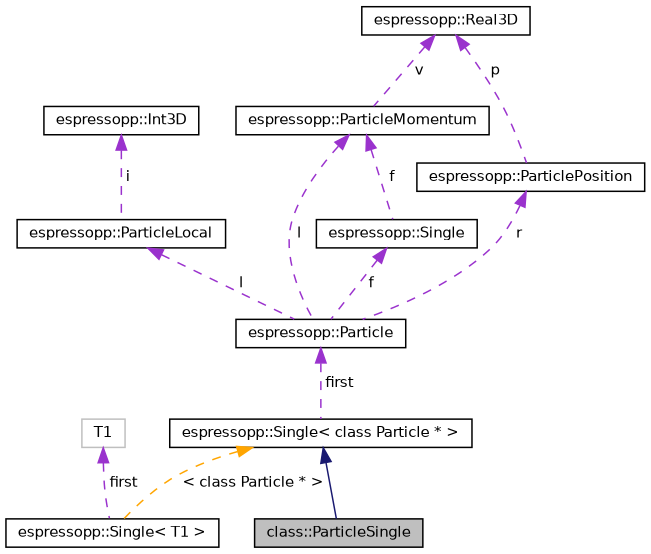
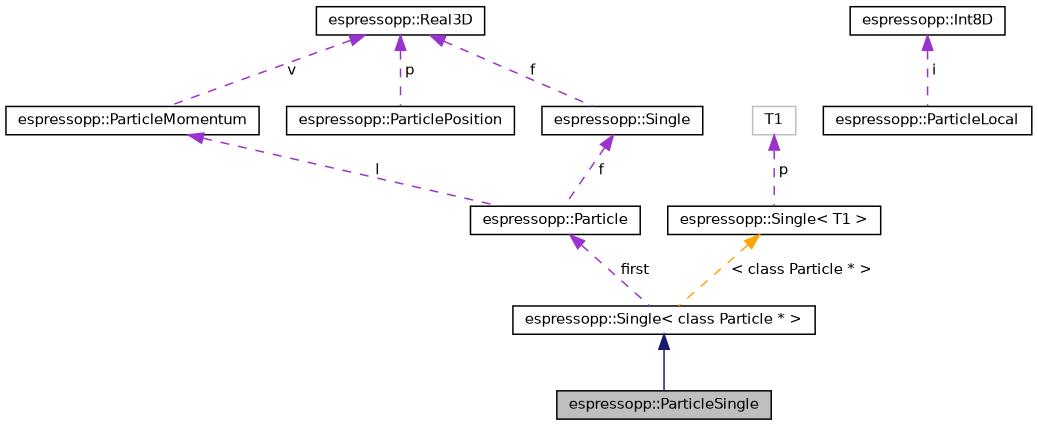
node "espressopp::Int3D": label "espressopp::Int3D" -> "espressopp::Int8D"
edge "espressopp::Single" -> "espressopp::ParticleMomentum": now "espressopp::Single" -> "espressopp::Real3D"
edge "espressopp::Particle" -> "espressopp::ParticlePosition": removed, label "r"
edge "espressopp::Particle" -> "espressopp::ParticleLocal": removed, label "l"
edge "espressopp::Single< T1 >" -> "espressopp::Single< class Particle * >": reversed
edge "espressopp::Single< T1 >" -> "T1": label " first" -> " p"
node "class::ParticleSingle": label "class::ParticleSingle" -> "espressopp::ParticleSingle"
